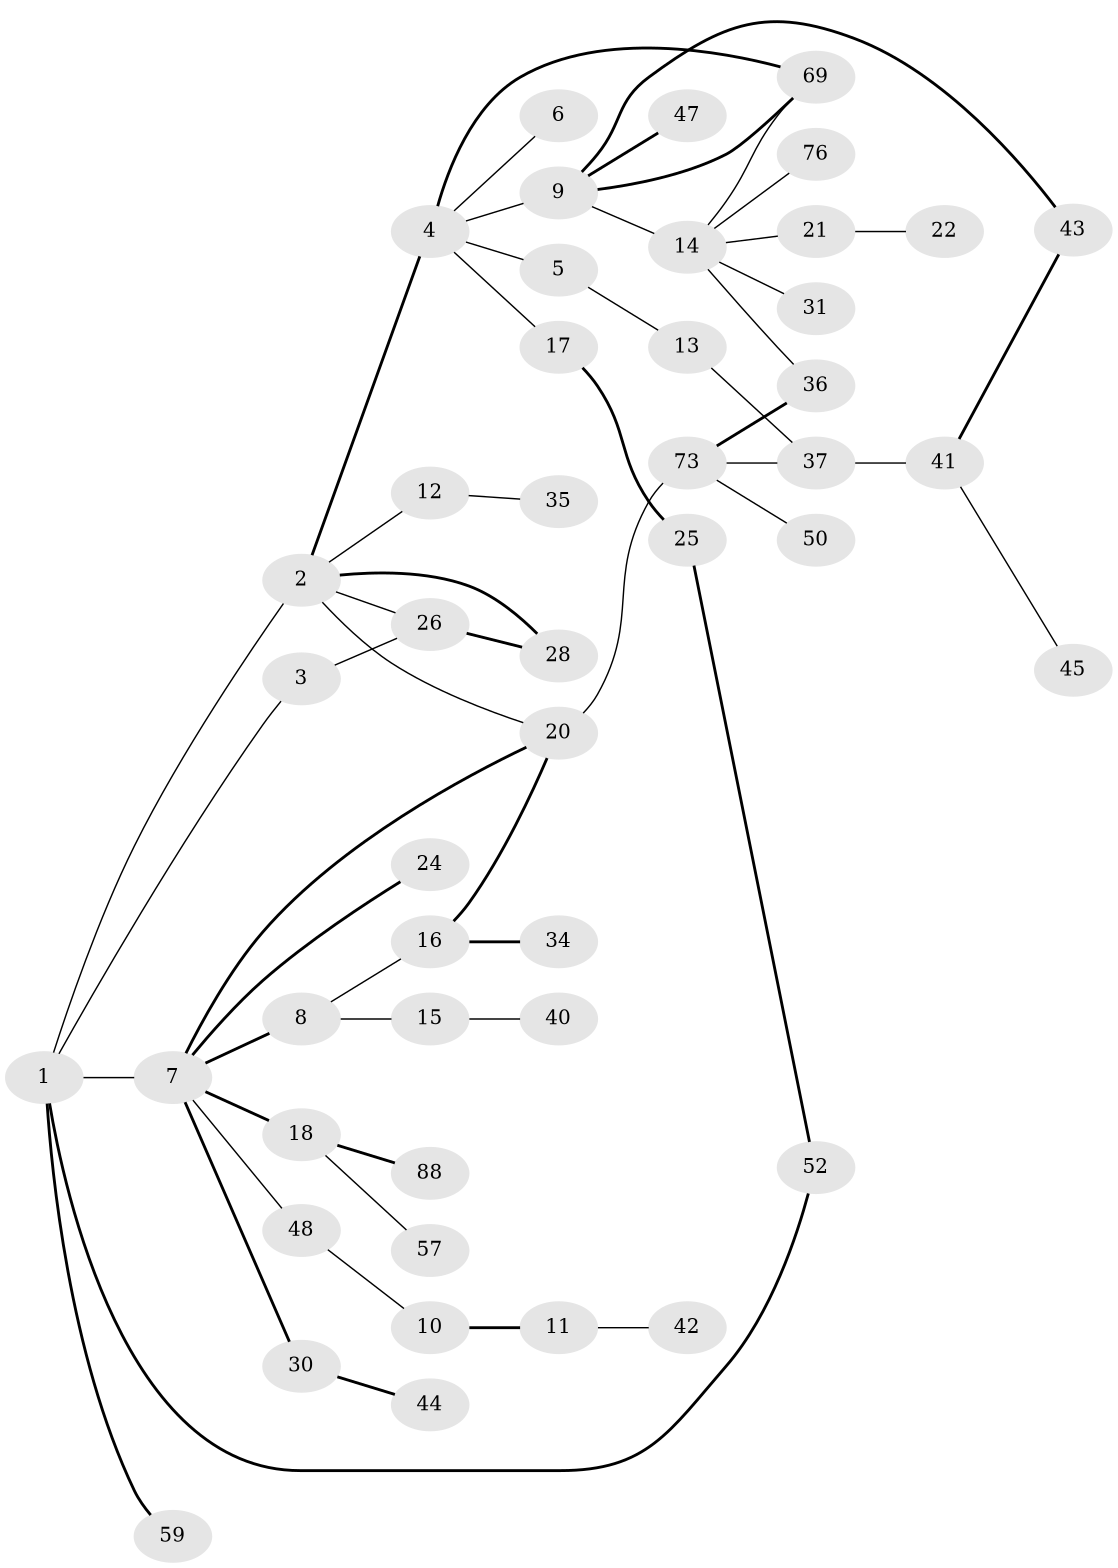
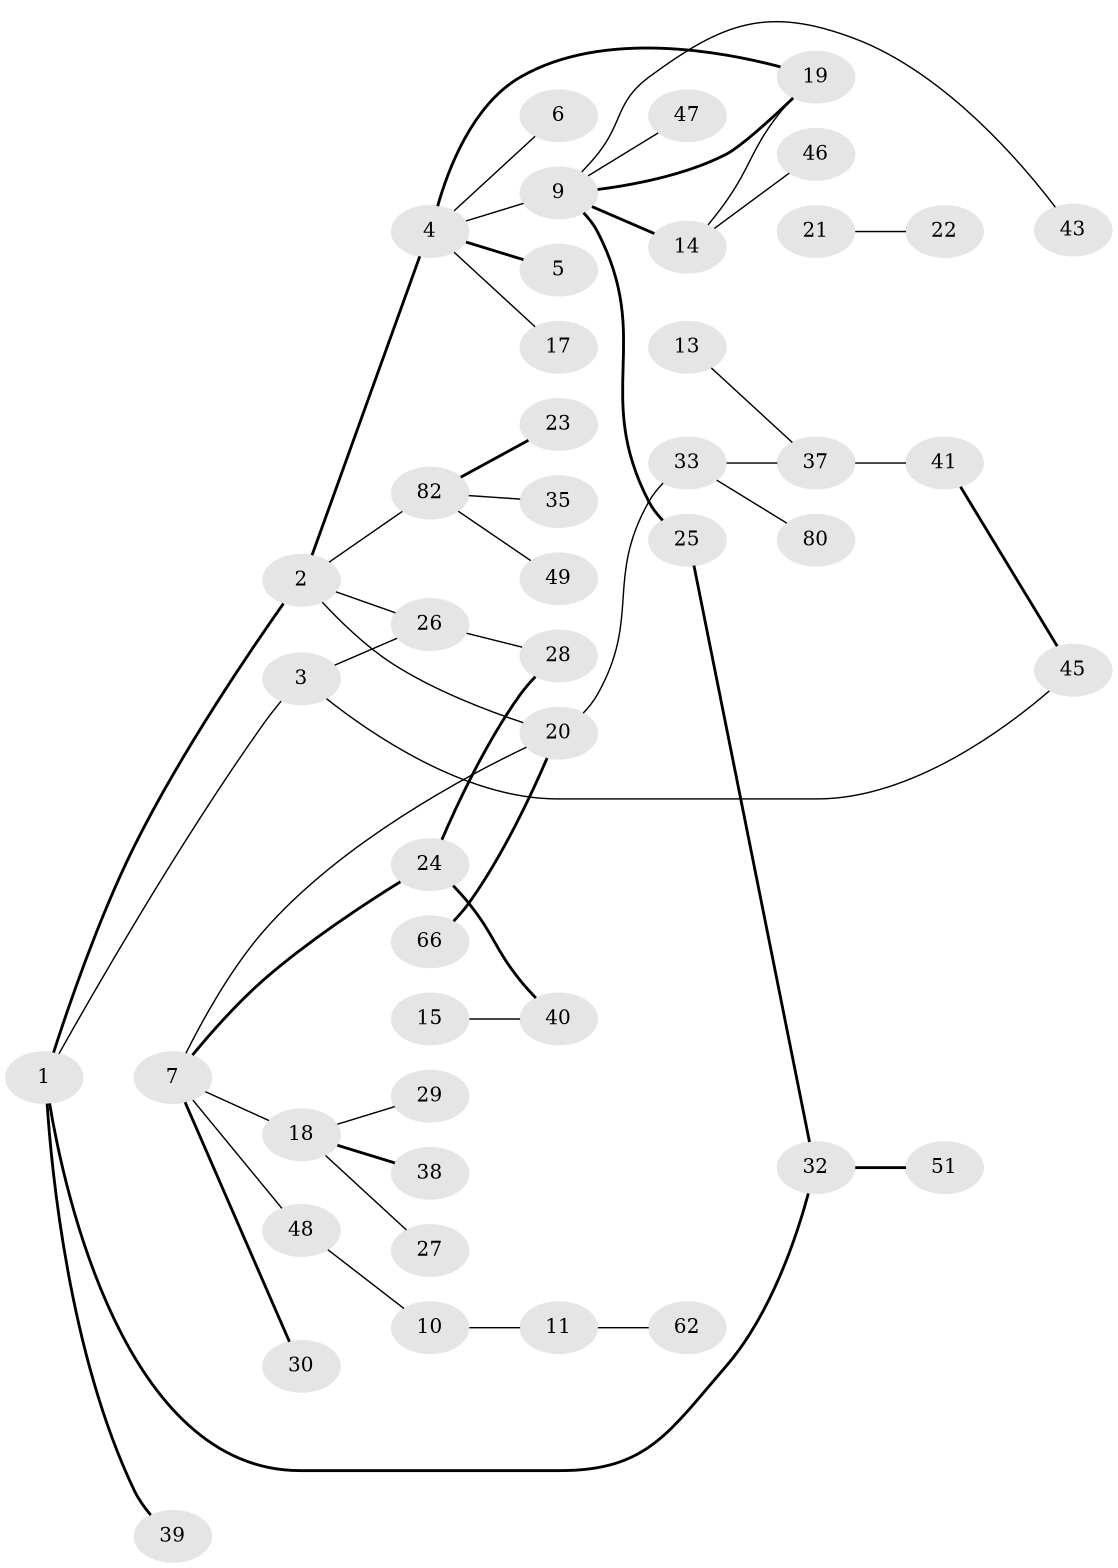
edge "9" -- "43": style bold -> solid
node "69": label "69" -> "19"
edge "47" -- "9": style bold -> solid
node "76": label "76" -> "46"
edge "9" -- "14": style solid -> bold
edge "21" -- "14": removed
edge "4" -- "5": style solid -> bold
edge "5" -- "13": removed
node "31": removed
edge "43" -- "41": removed
node "36": removed
node "23": added
edge "17" -- "25": now "9" -- "25"
node "73": label "73" -> "33"
node "12": label "12" -> "82"
node "50": label "50" -> "80"
edge "41" -- "45": style solid -> bold
node "49": added
edge "2" -- "28": now "24" -- "28"
edge "26" -- "28": style bold -> solid
edge "45" -- "3": added
edge "2" -- "1": style solid -> bold
edge "20" -- "7": style bold -> solid
node "16": label "16" -> "66"
edge "24" -- "40": added
node "34": removed
node "8": removed
edge "1" -- "7": removed
node "29": added
edge "7" -- "18": style bold -> solid
node "52": label "52" -> "32"
node "51": added
node "88": label "88" -> "38"
node "57": label "57" -> "27"
edge "10" -- "11": style bold -> solid
node "42": label "42" -> "62"
node "44": removed
node "59": label "59" -> "39"
